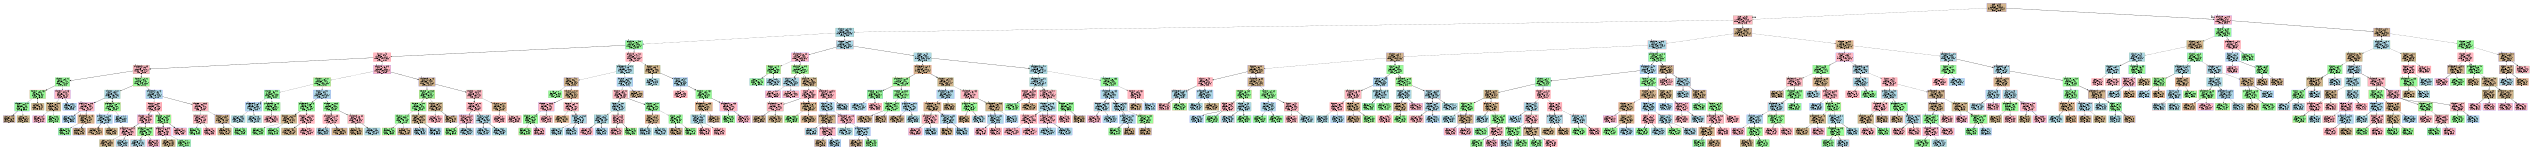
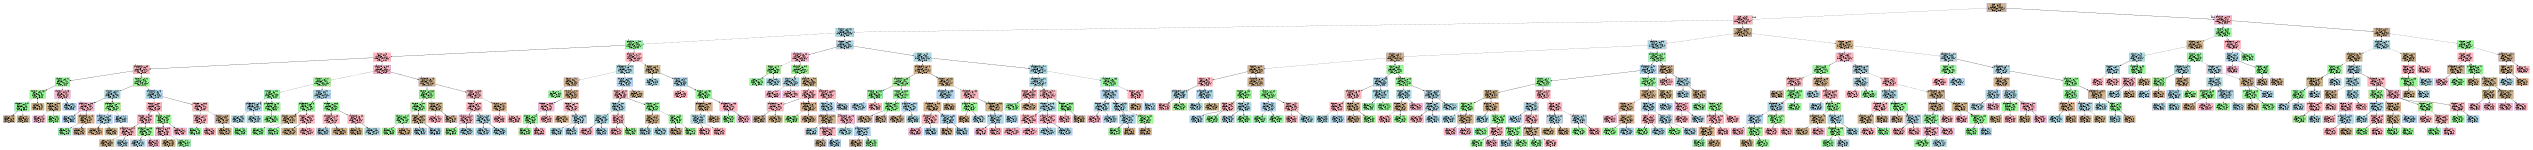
node "gini = 0.485 samples = 844 value = [496, 348] class = False": fillcolor lightpink -> palegreen
